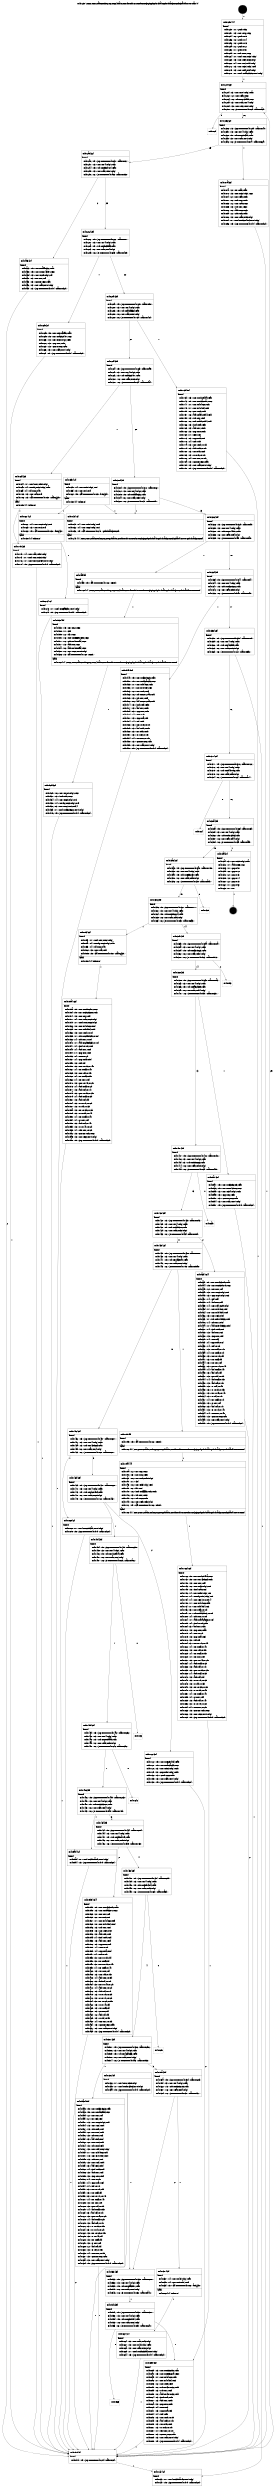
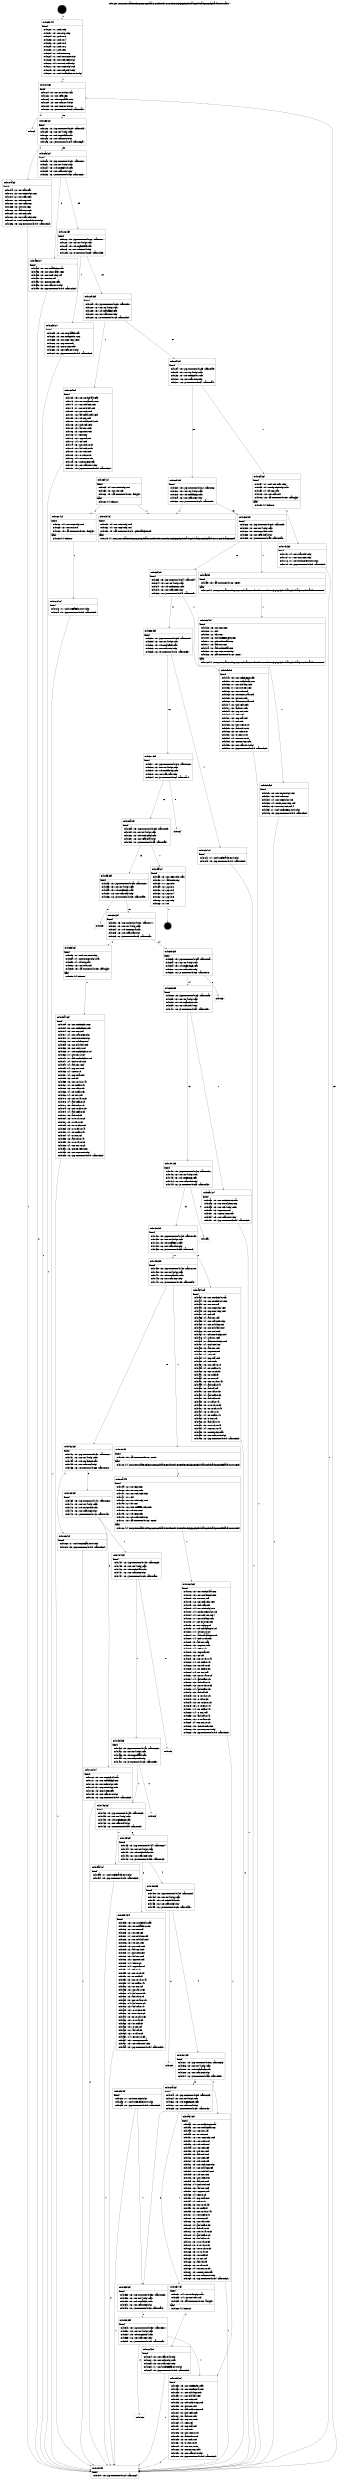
edge "0x401d7d [5]" -> "0x401c42 [12]": reversed
